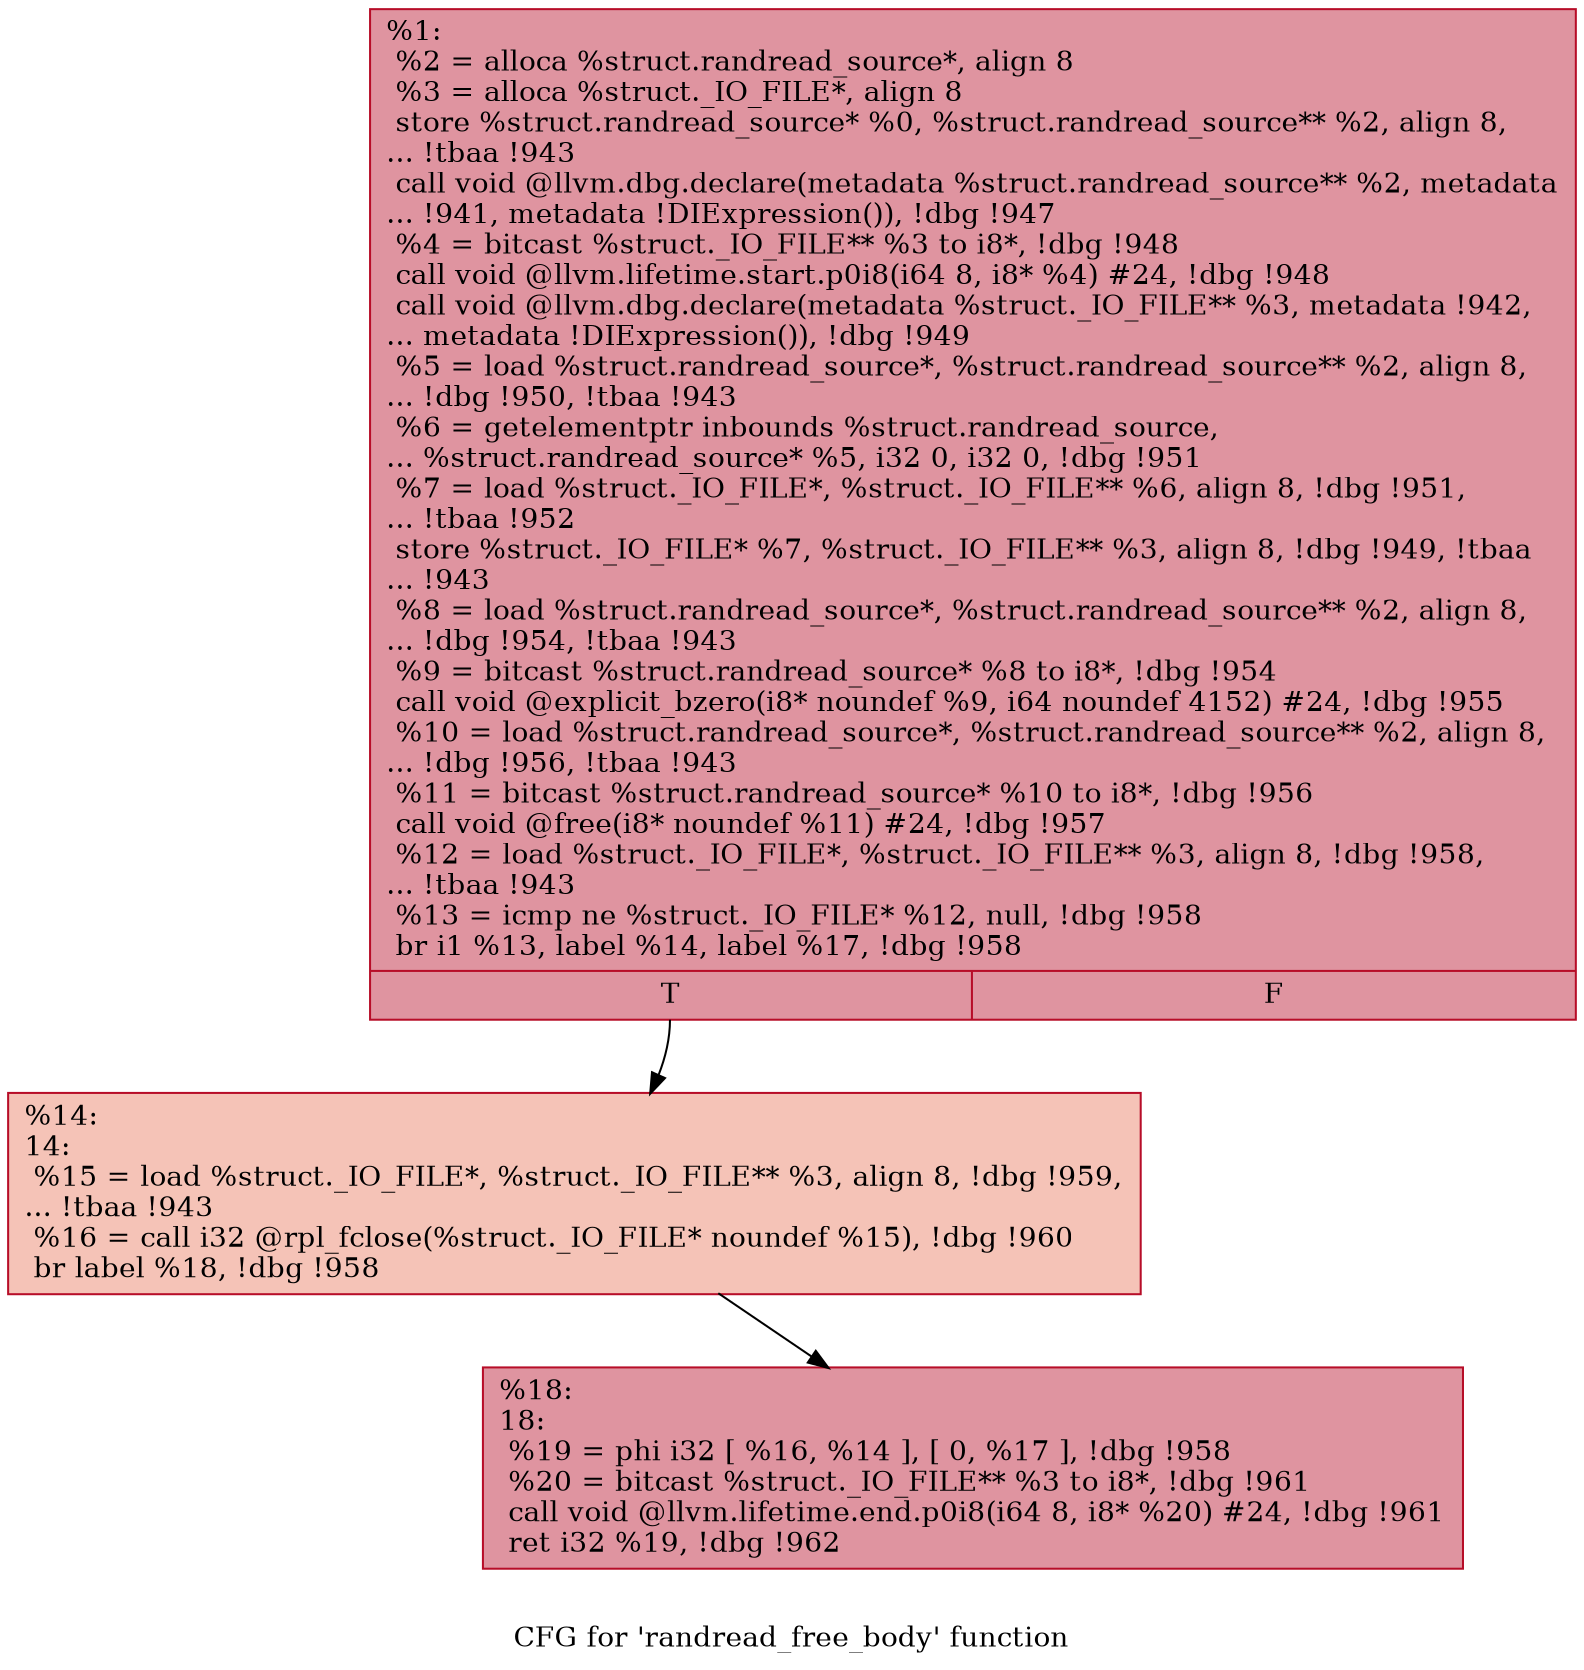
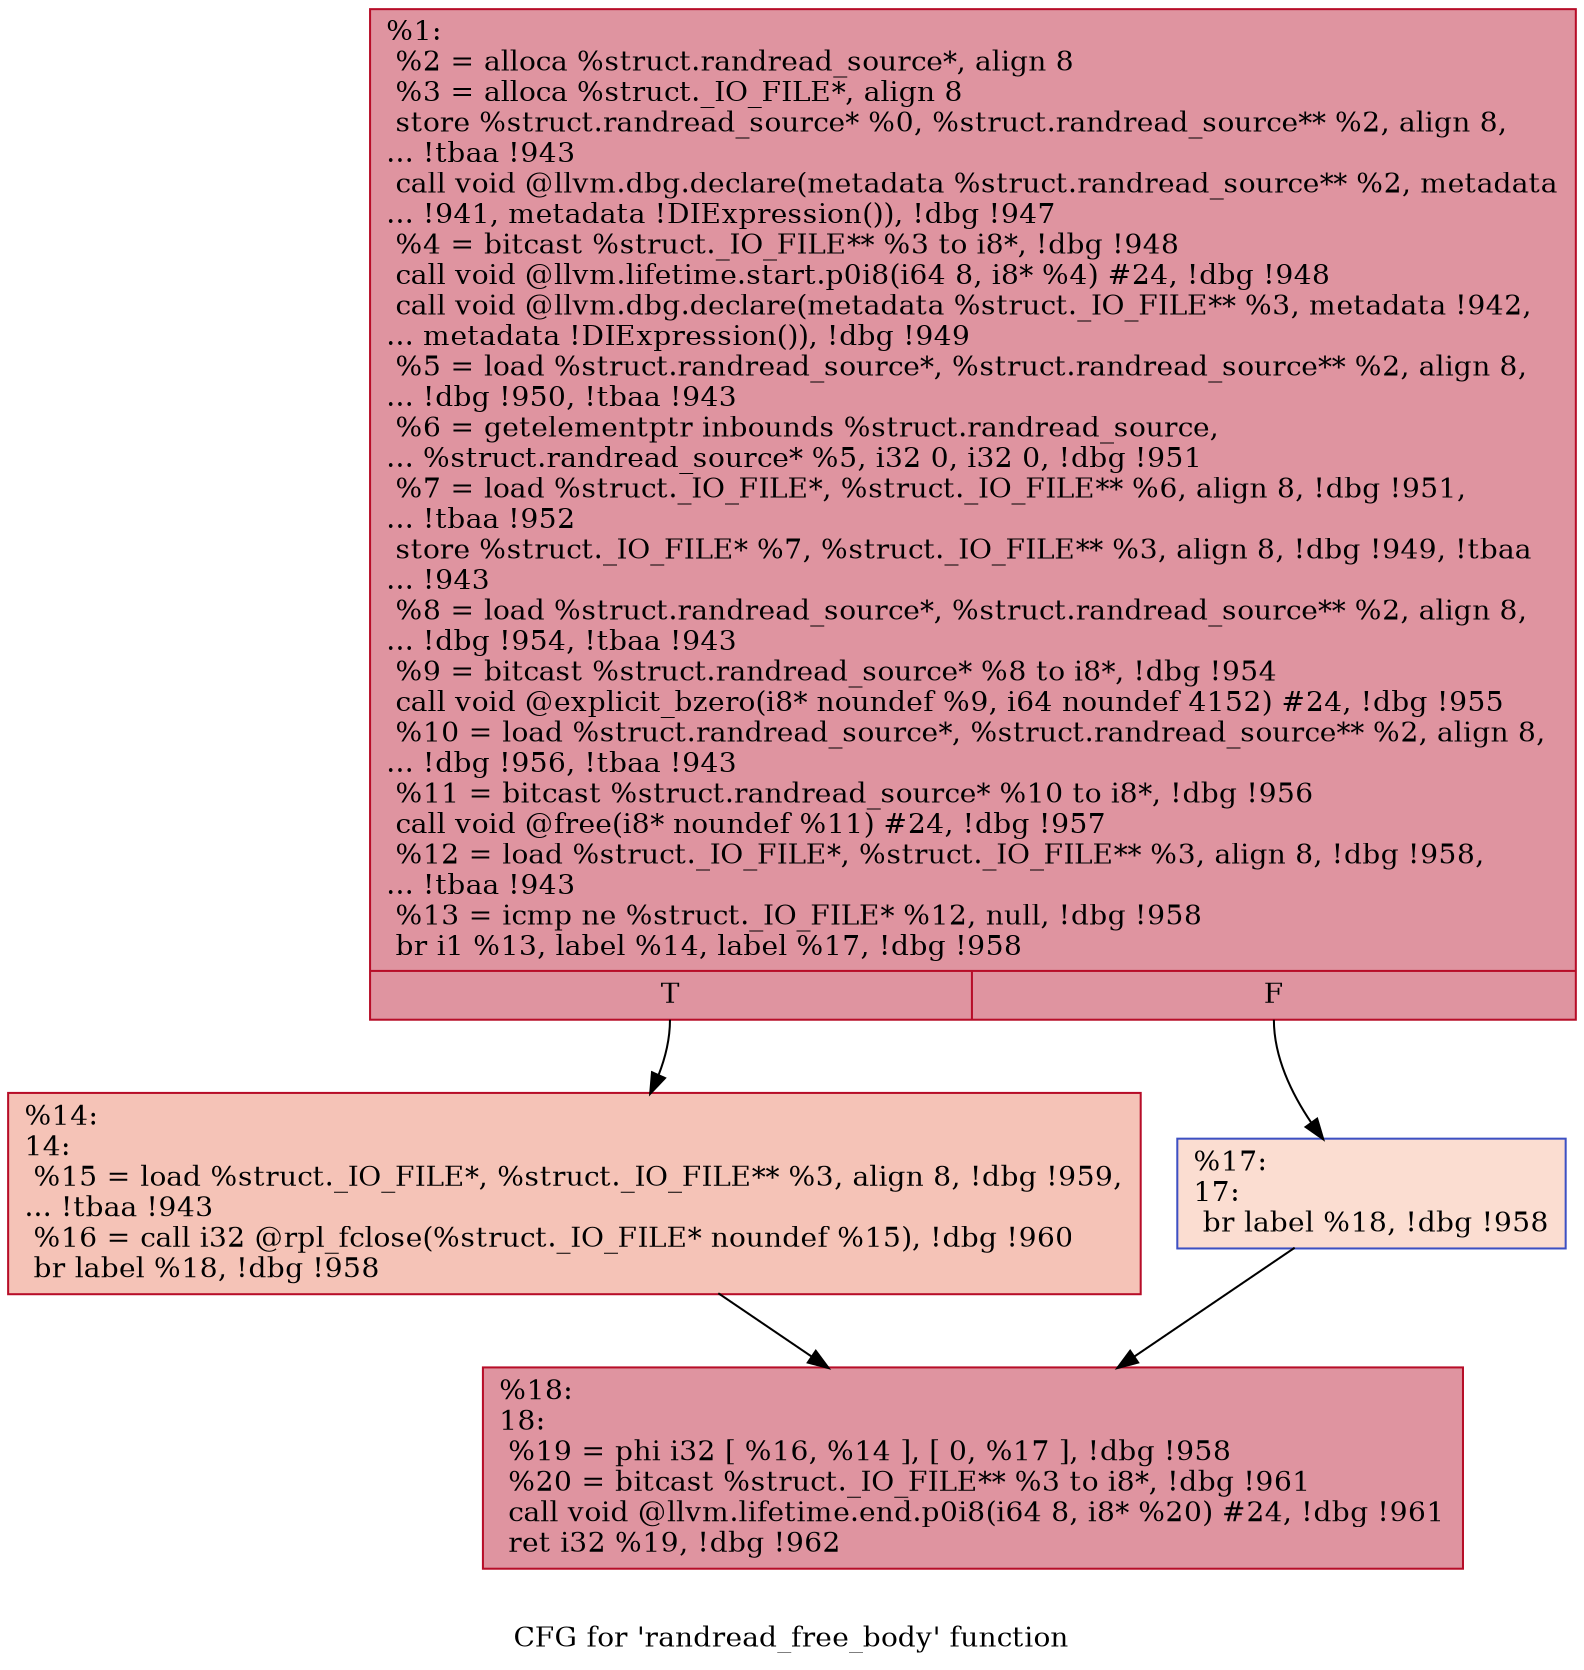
node "%17:": added
